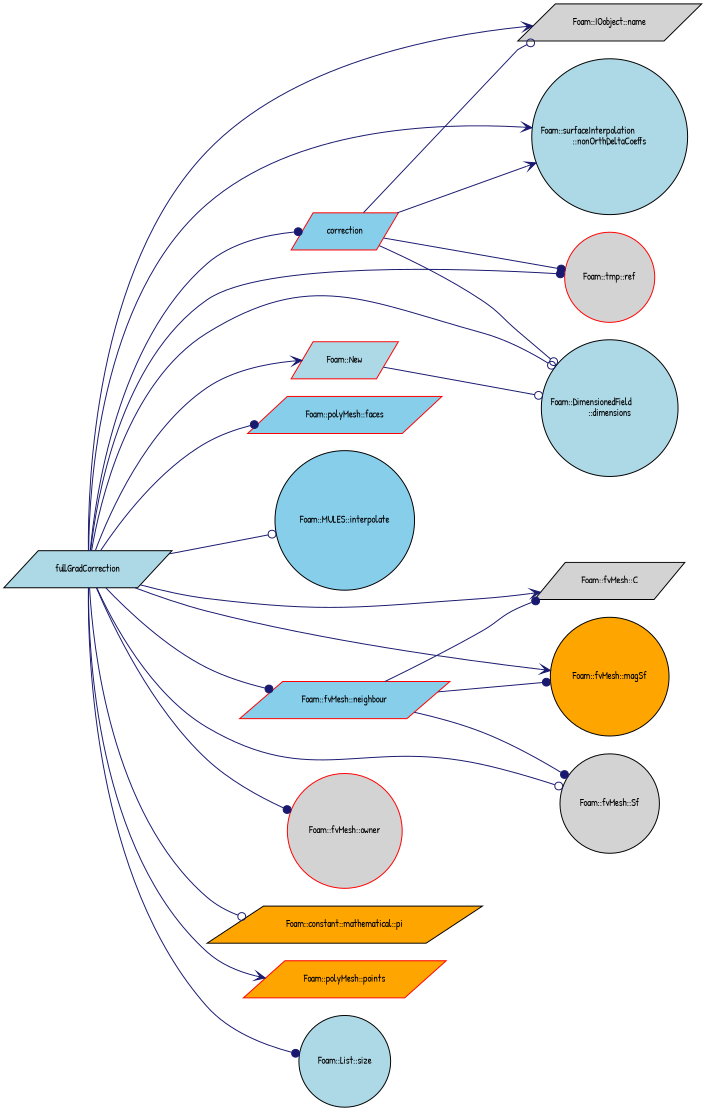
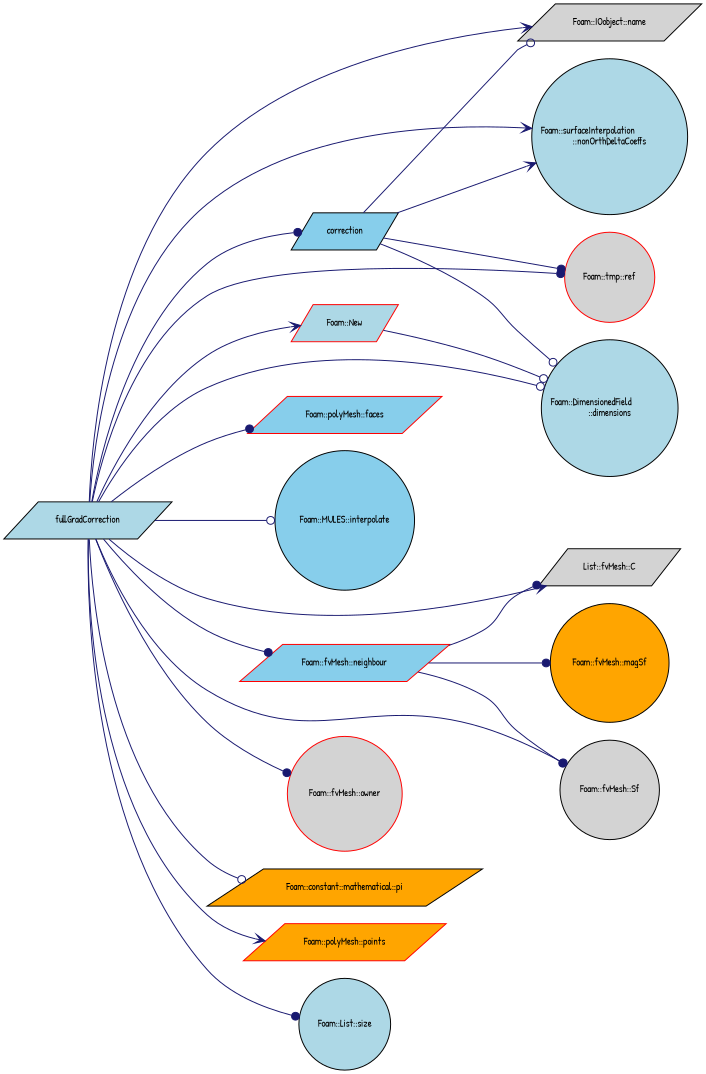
node "correction": color red -> black
node "Foam::fvMesh::C": label "Foam::fvMesh::C" -> "List::fvMesh::C"
edge "fullGradCorrection" -> "Foam::fvMesh::magSf": removed
